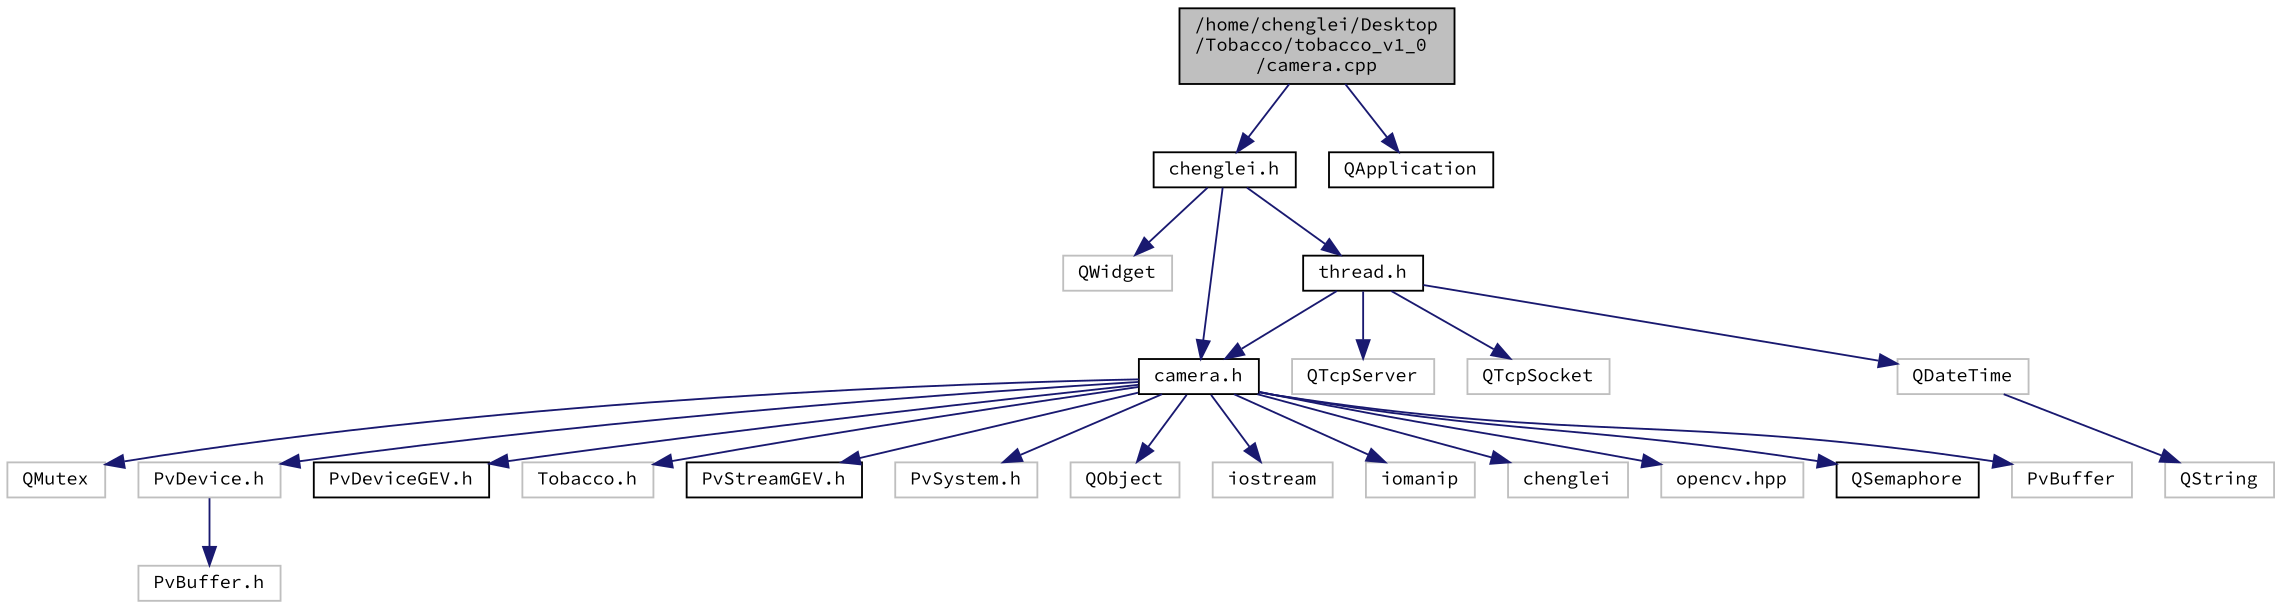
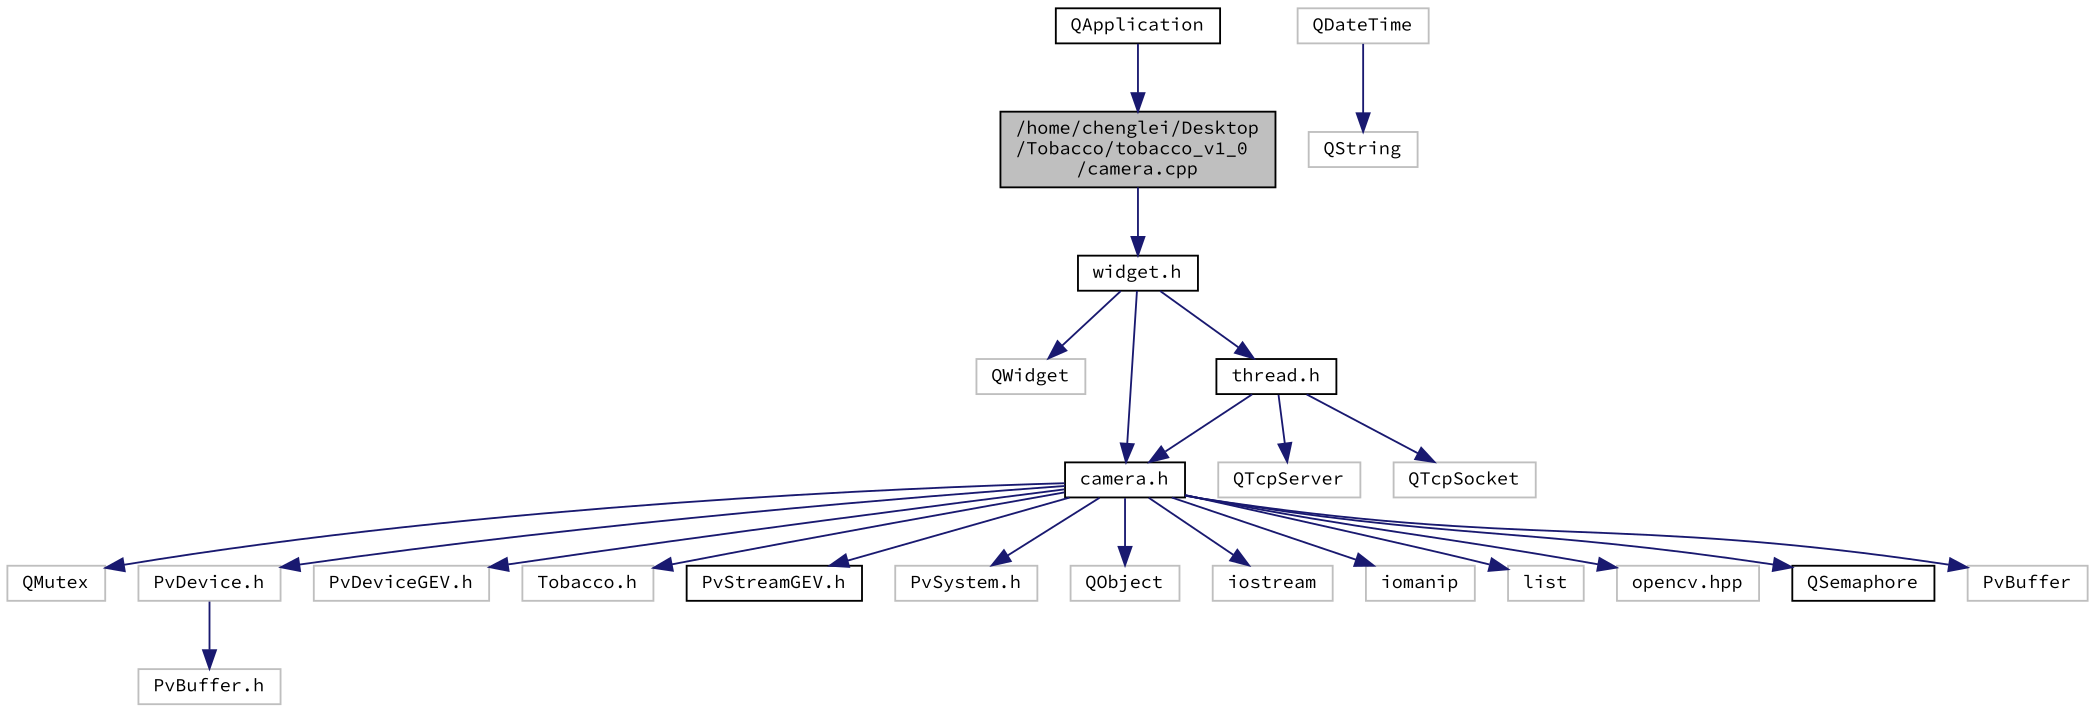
edge "/home/chenglei/Desktop /Tobacco/tobacco_v1_0 /camera.cpp" -> "QApplication": reversed
node "chenglei.h": label "chenglei.h" -> "widget.h"
edge "thread.h" -> "QDateTime": removed
node "PvDeviceGEV.h": color black -> grey75
node "chenglei": label "chenglei" -> "list"
